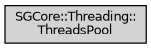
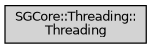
node "SGCore::Threading:: ThreadsPool": label "SGCore::Threading:: ThreadsPool" -> "SGCore::Threading:: Threading"
